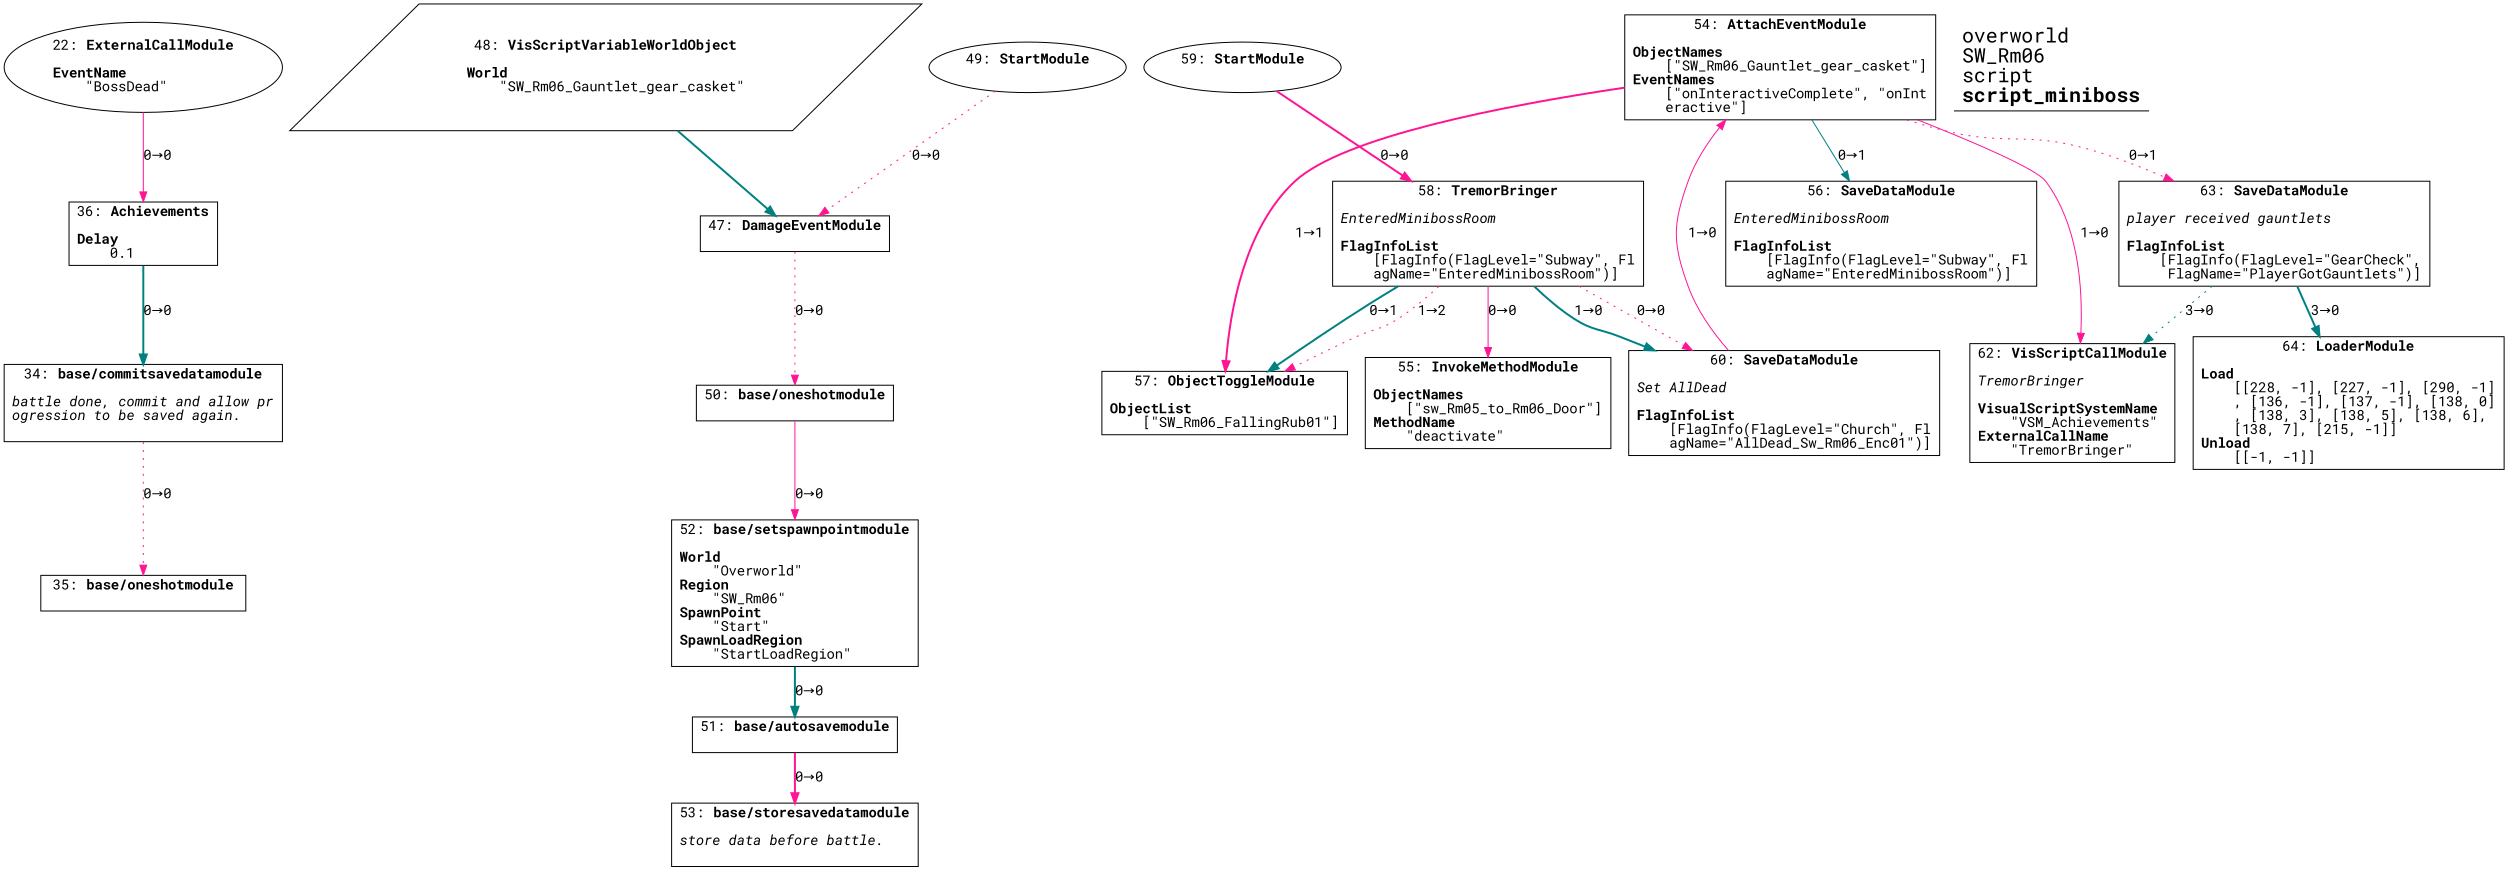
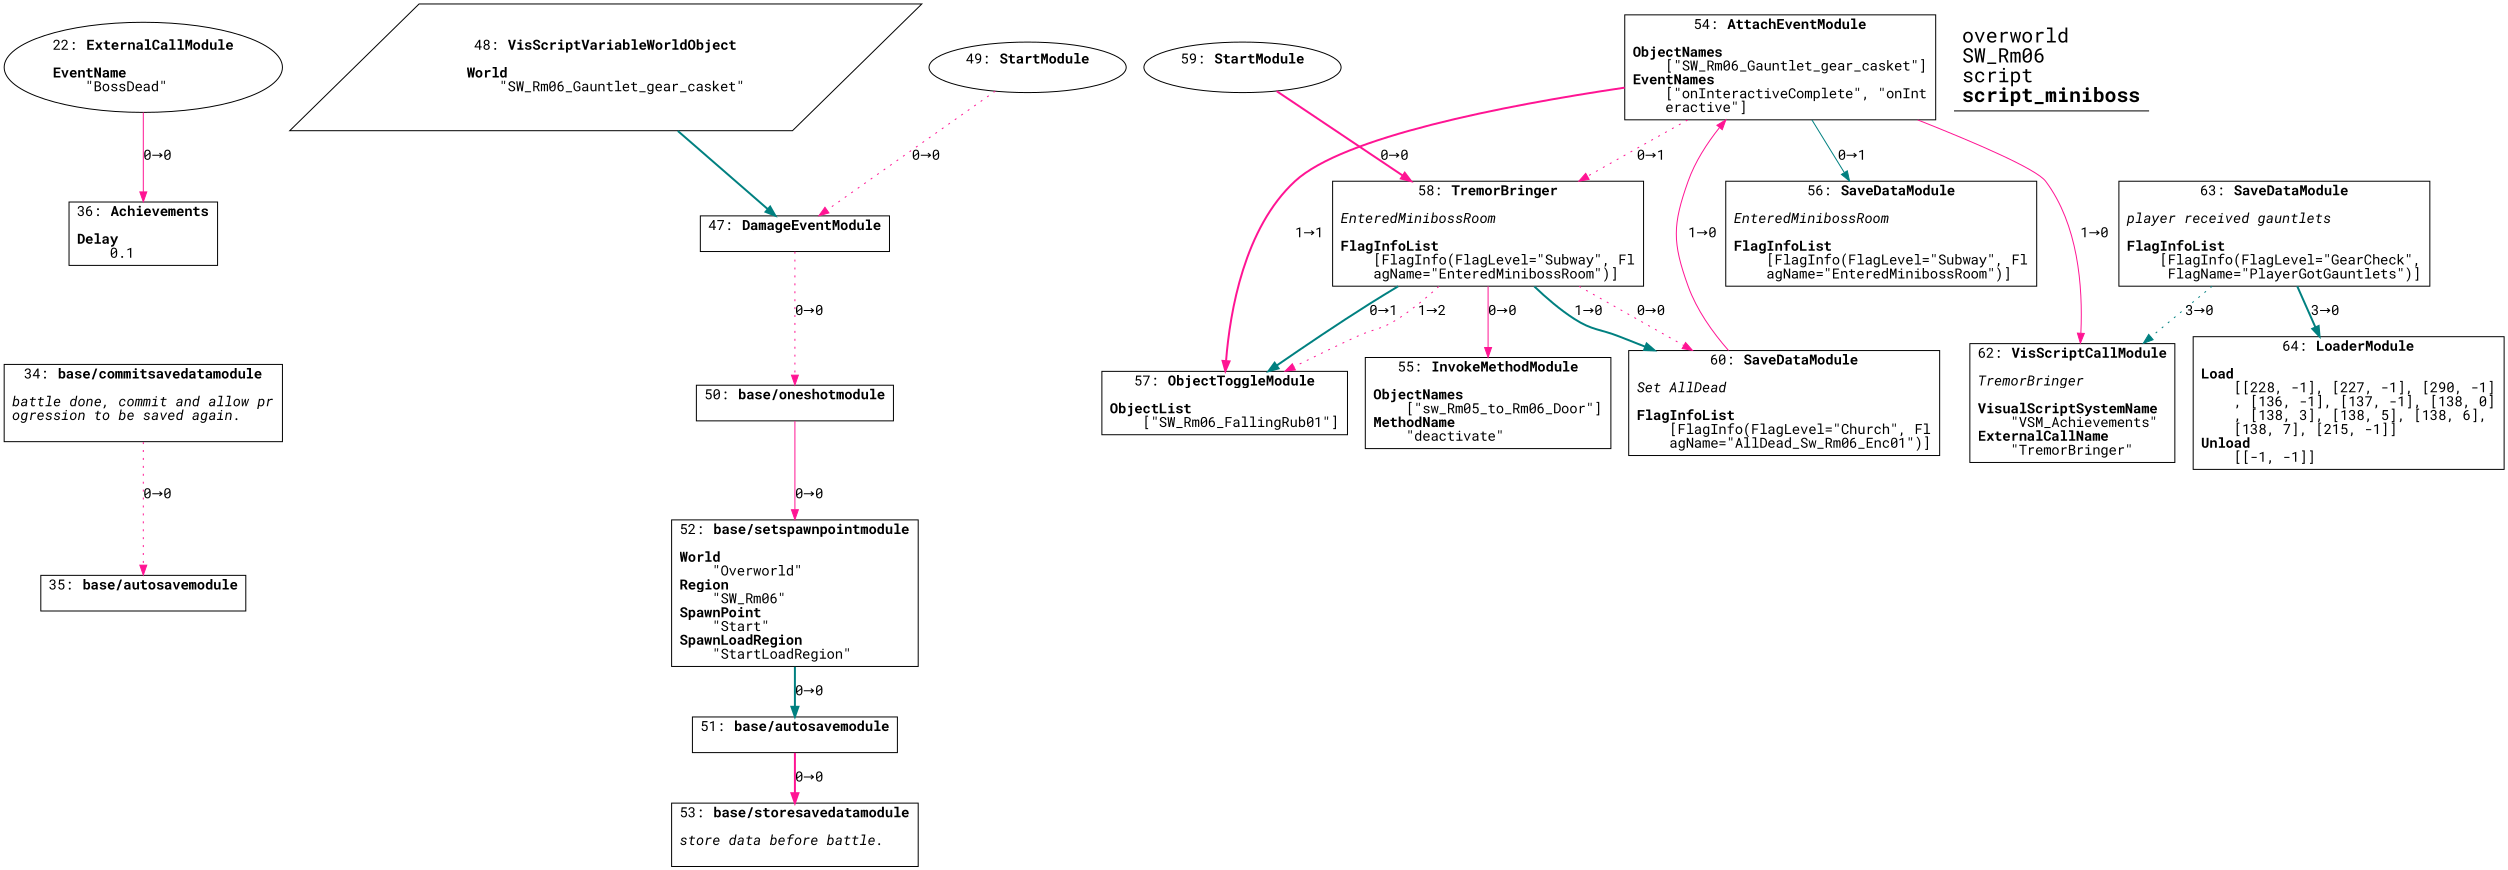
edge "54:" -> "63:": now "54:" -> "58:"
edge "36:" -> "34:": removed, label "0→0"
node "35:": text "base/oneshotmodule" -> "base/autosavemodule"
